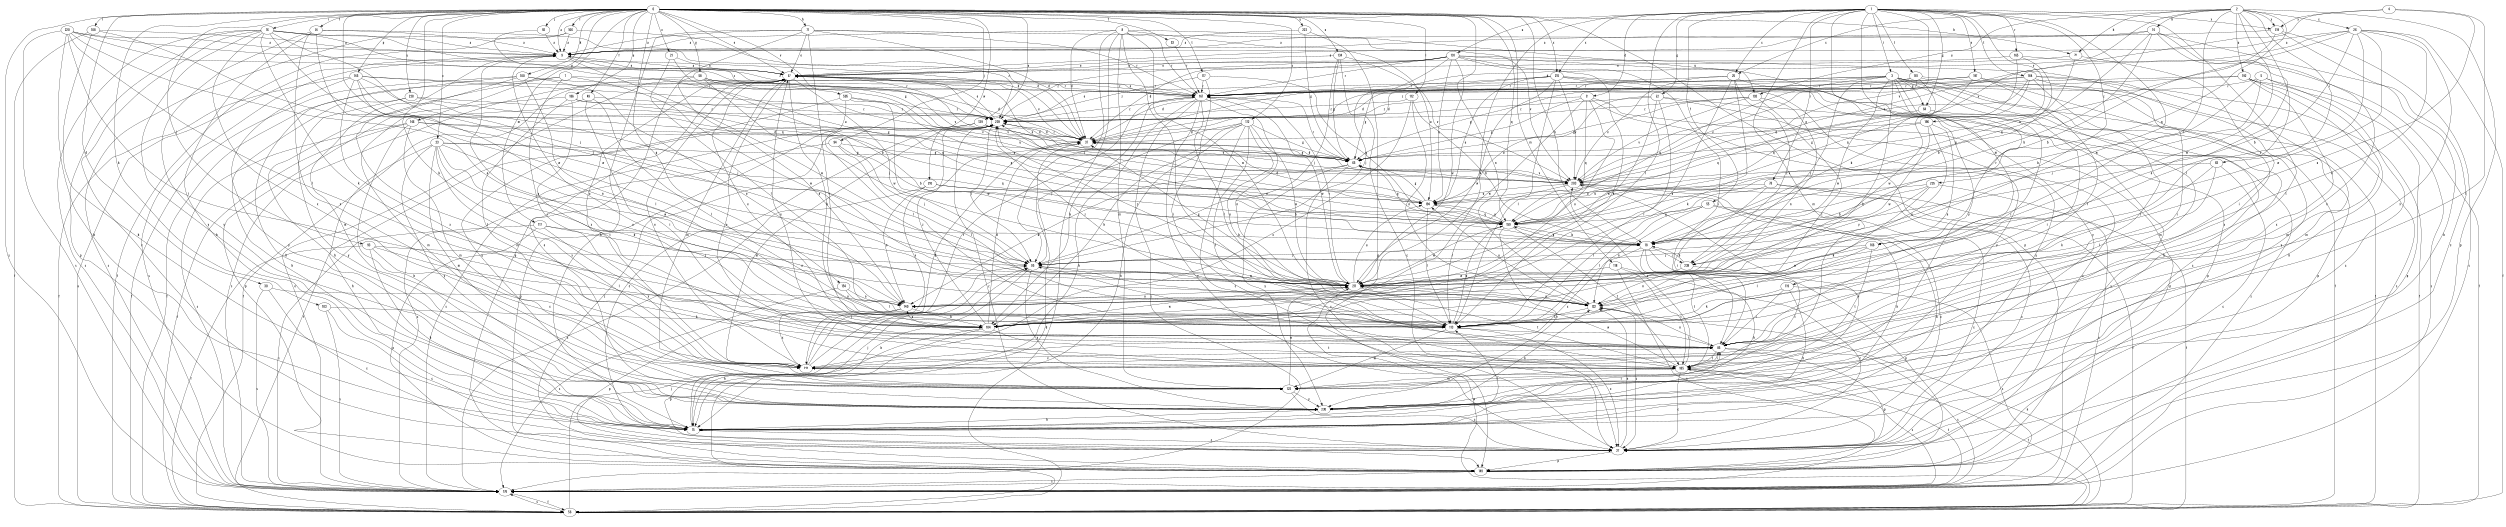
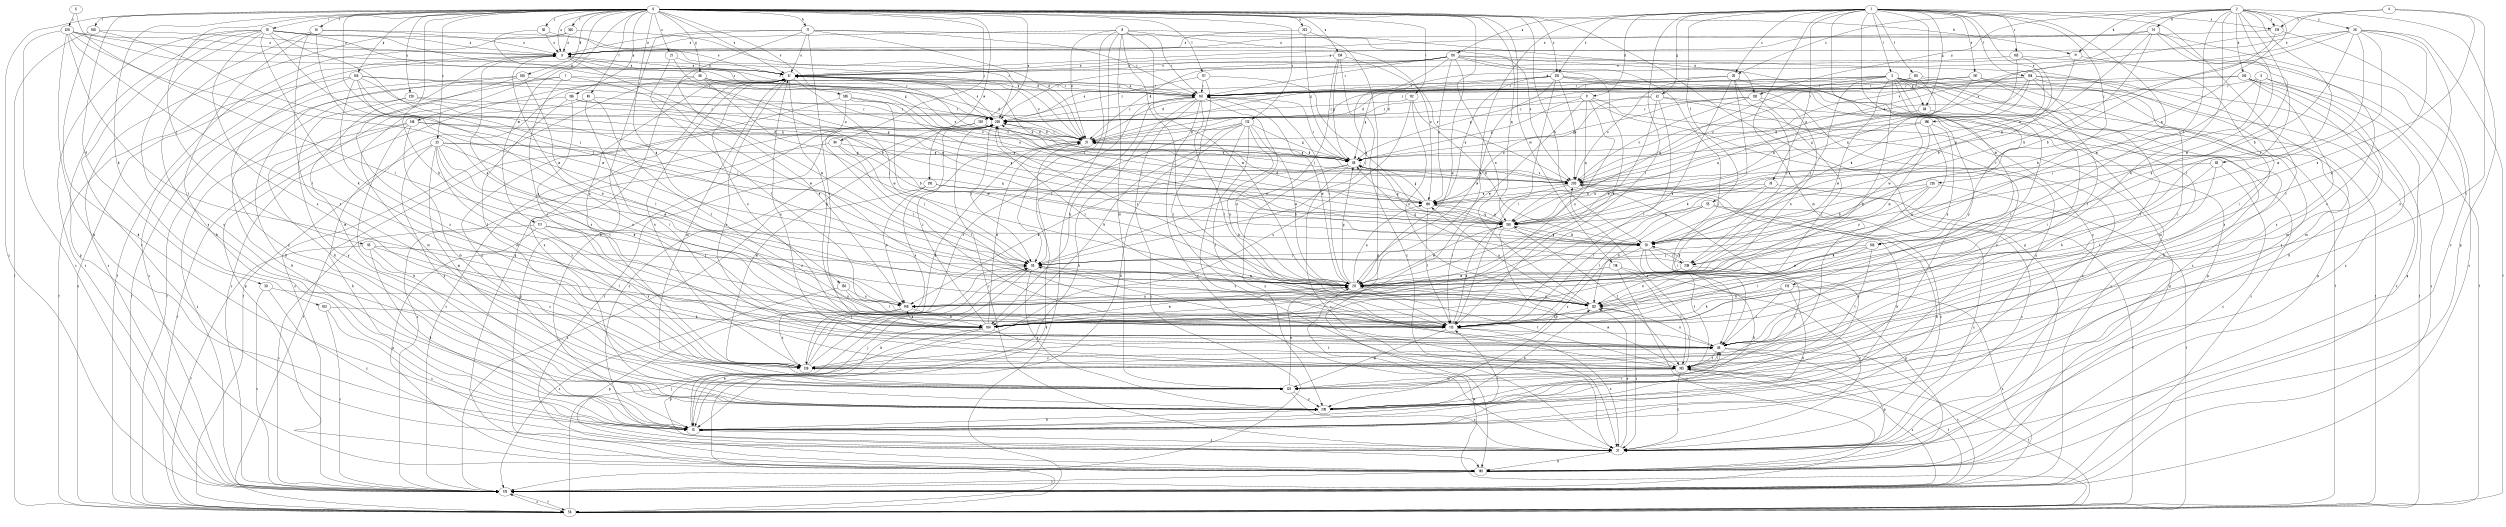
node "6": added
node "53": removed
edge "92" -> "47": added, label "e"
edge "100" -> "140": removed, label "o"
edge "211" -> "37": now "211" -> "65"
edge "238" -> "65": added, label "g"
edge "2" -> "104": added, label "k"
node "221": label "221" -> "226"
edge "219" -> "75": removed, label "h"
edge "78" -> "176": removed, label "s"
edge "56" -> "132": now "119" -> "132"
